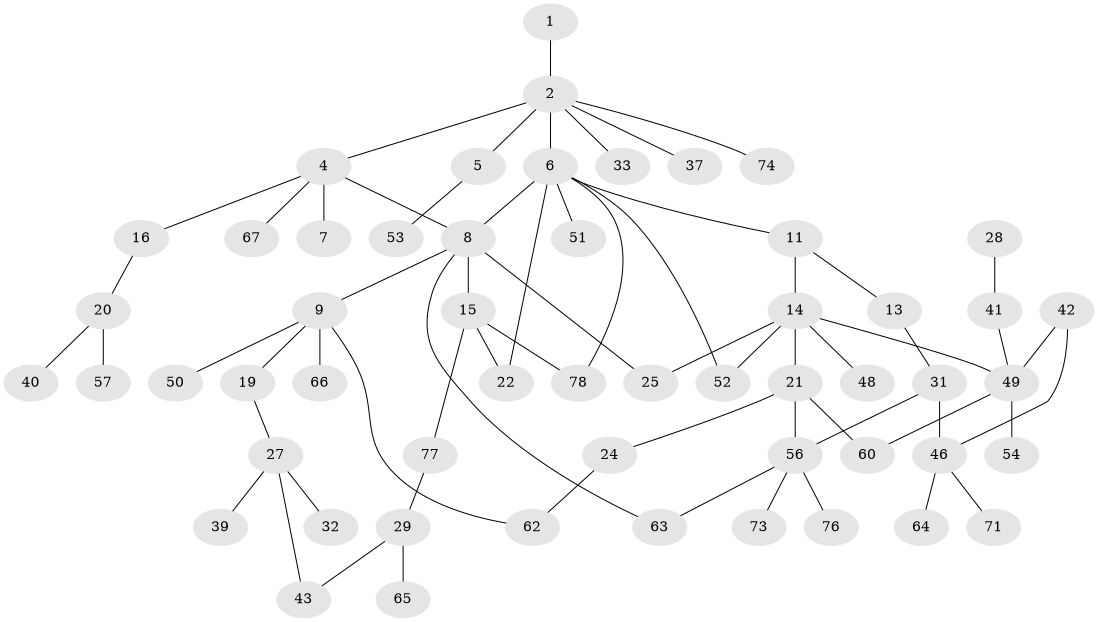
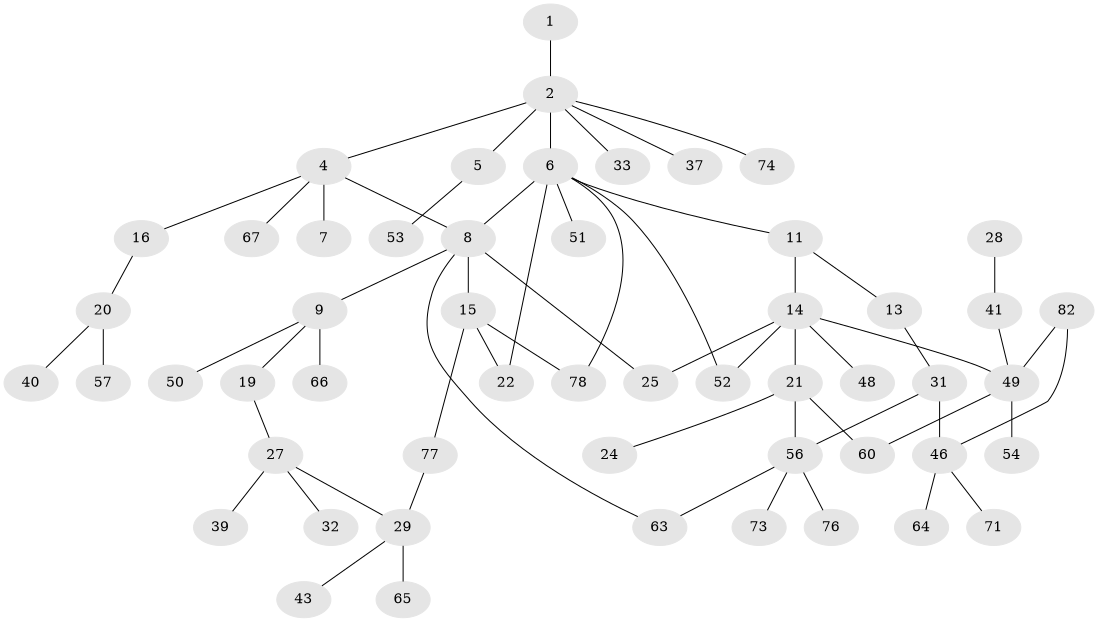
node "42": label "42" -> "82"
edge "27" -- "43": now "27" -- "29"
node "62": removed
